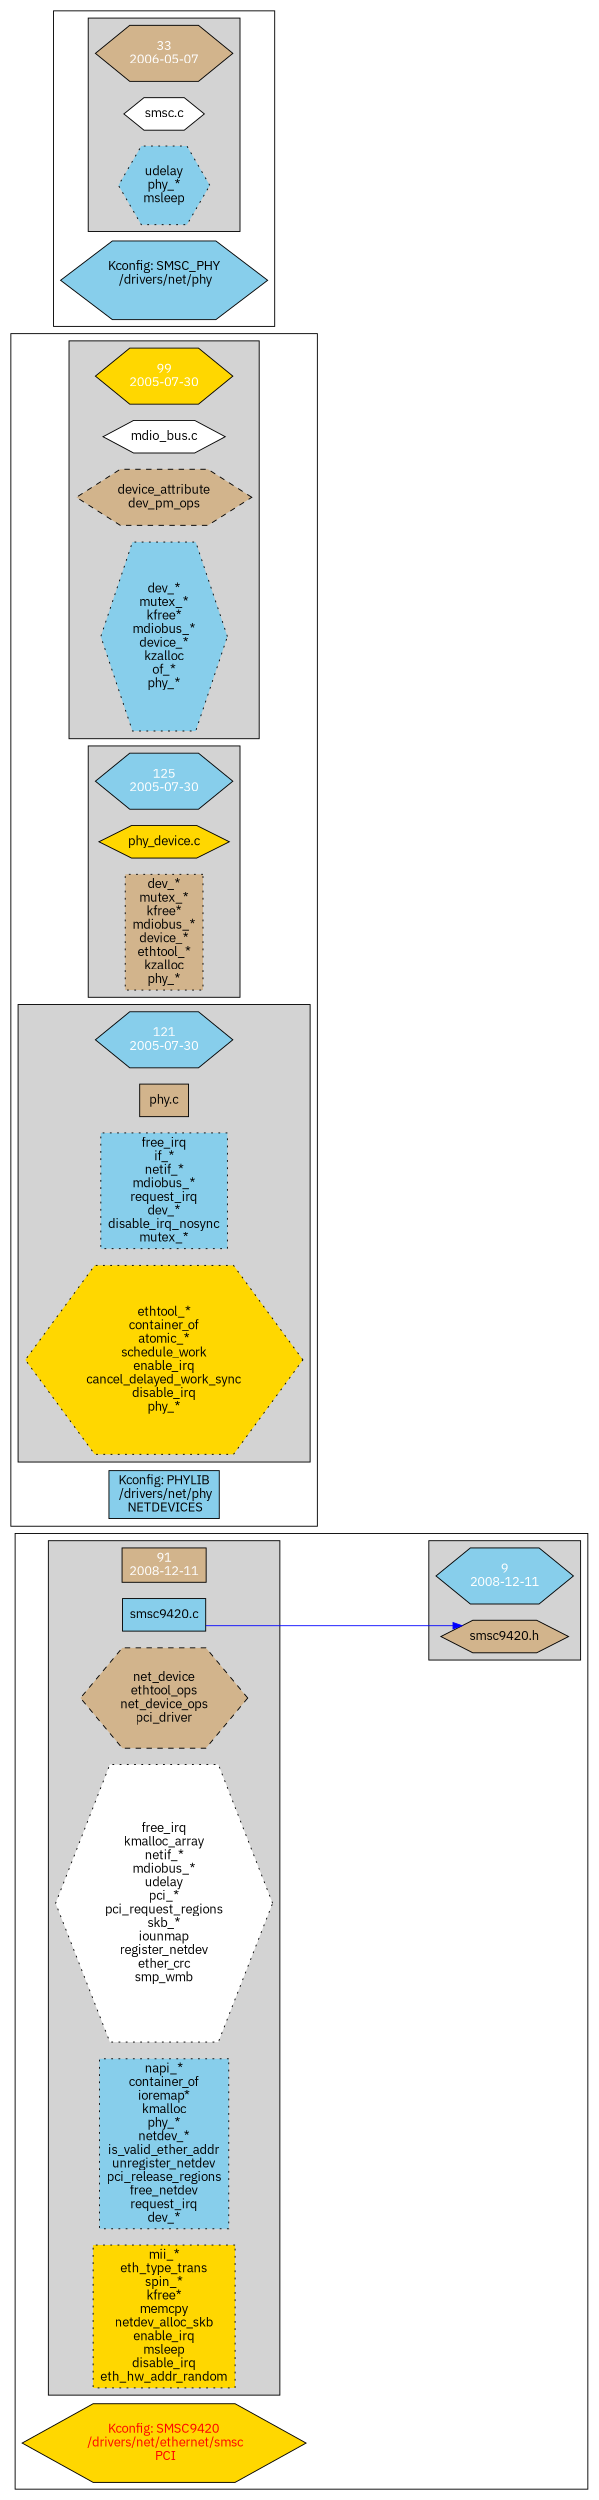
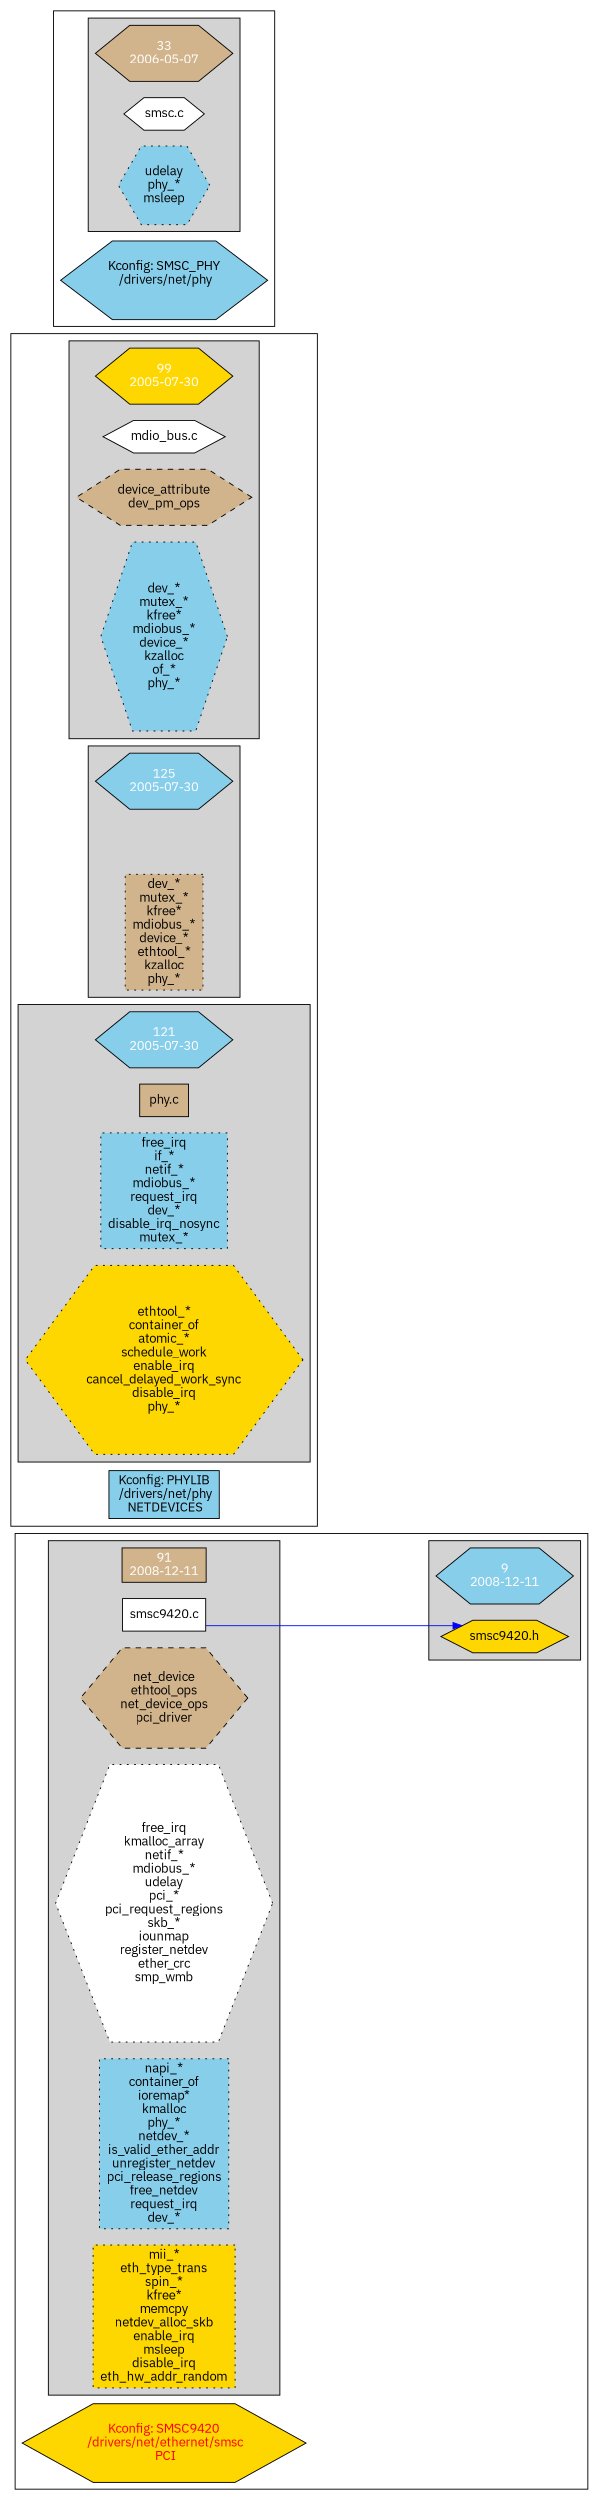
node "phy_device.c": removed
node "smsc9420.c": fillcolor skyblue -> white
node "smsc9420.h": fillcolor tan -> gold
